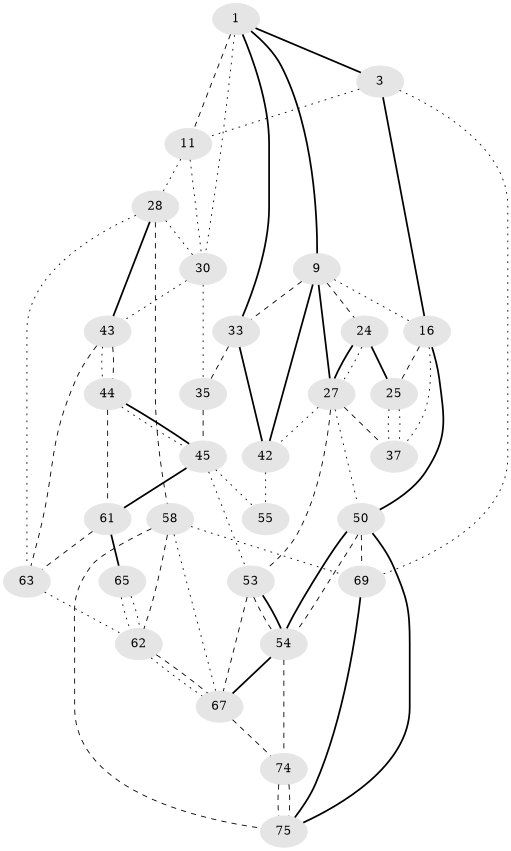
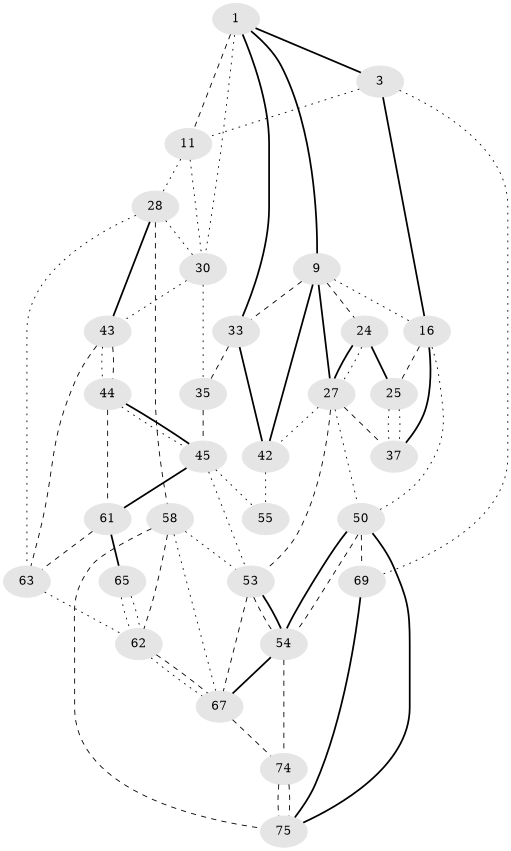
edge "16" -- "37": style dotted -> bold
edge "16" -- "50": style bold -> dotted
edge "58" -- "69": now "58" -- "53"
